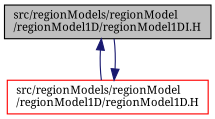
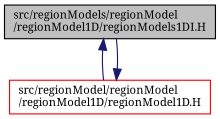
node "src/regionModels/regionModel /regionModel1D/regionModel1DI.H": label "src/regionModels/regionModel /regionModel1D/regionModel1DI.H" -> "src/regionModels/regionModel /regionModel1D/regionModels1DI.H"
node "src/regionModels/regionModel /regionModel1D/regionModel1D.H": label "src/regionModels/regionModel /regionModel1D/regionModel1D.H" -> "src/regionModel/regionModel /regionModel1D/regionModel1D.H"
